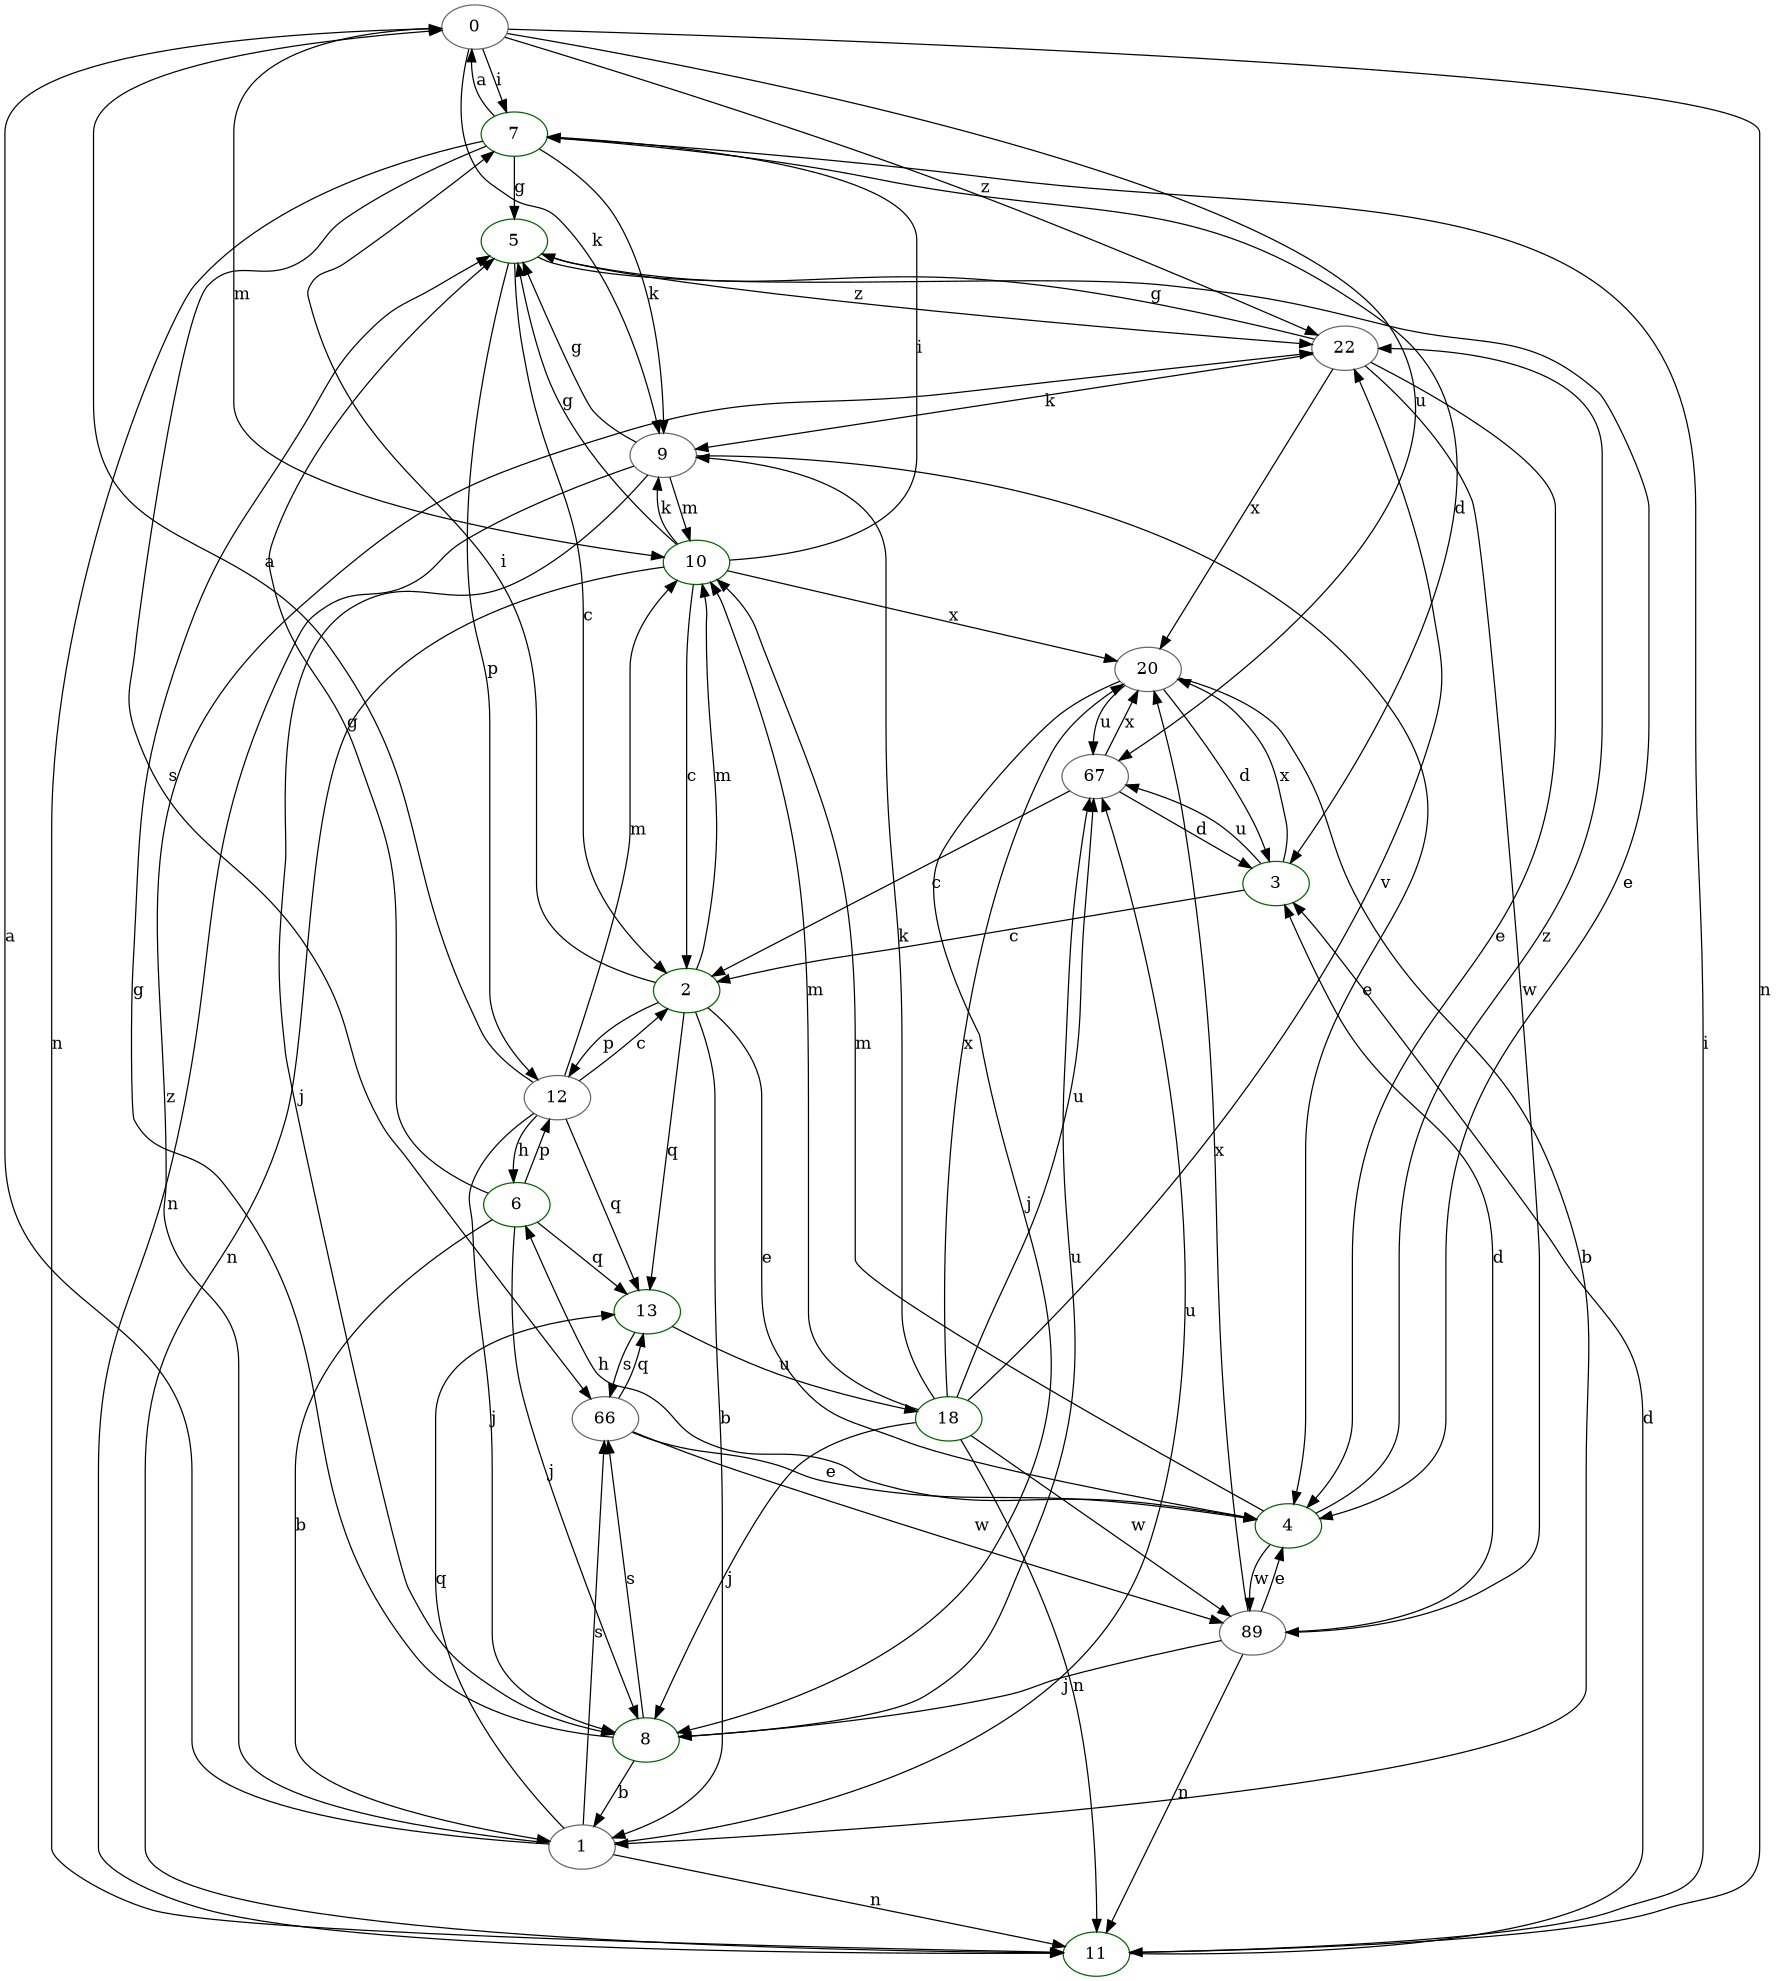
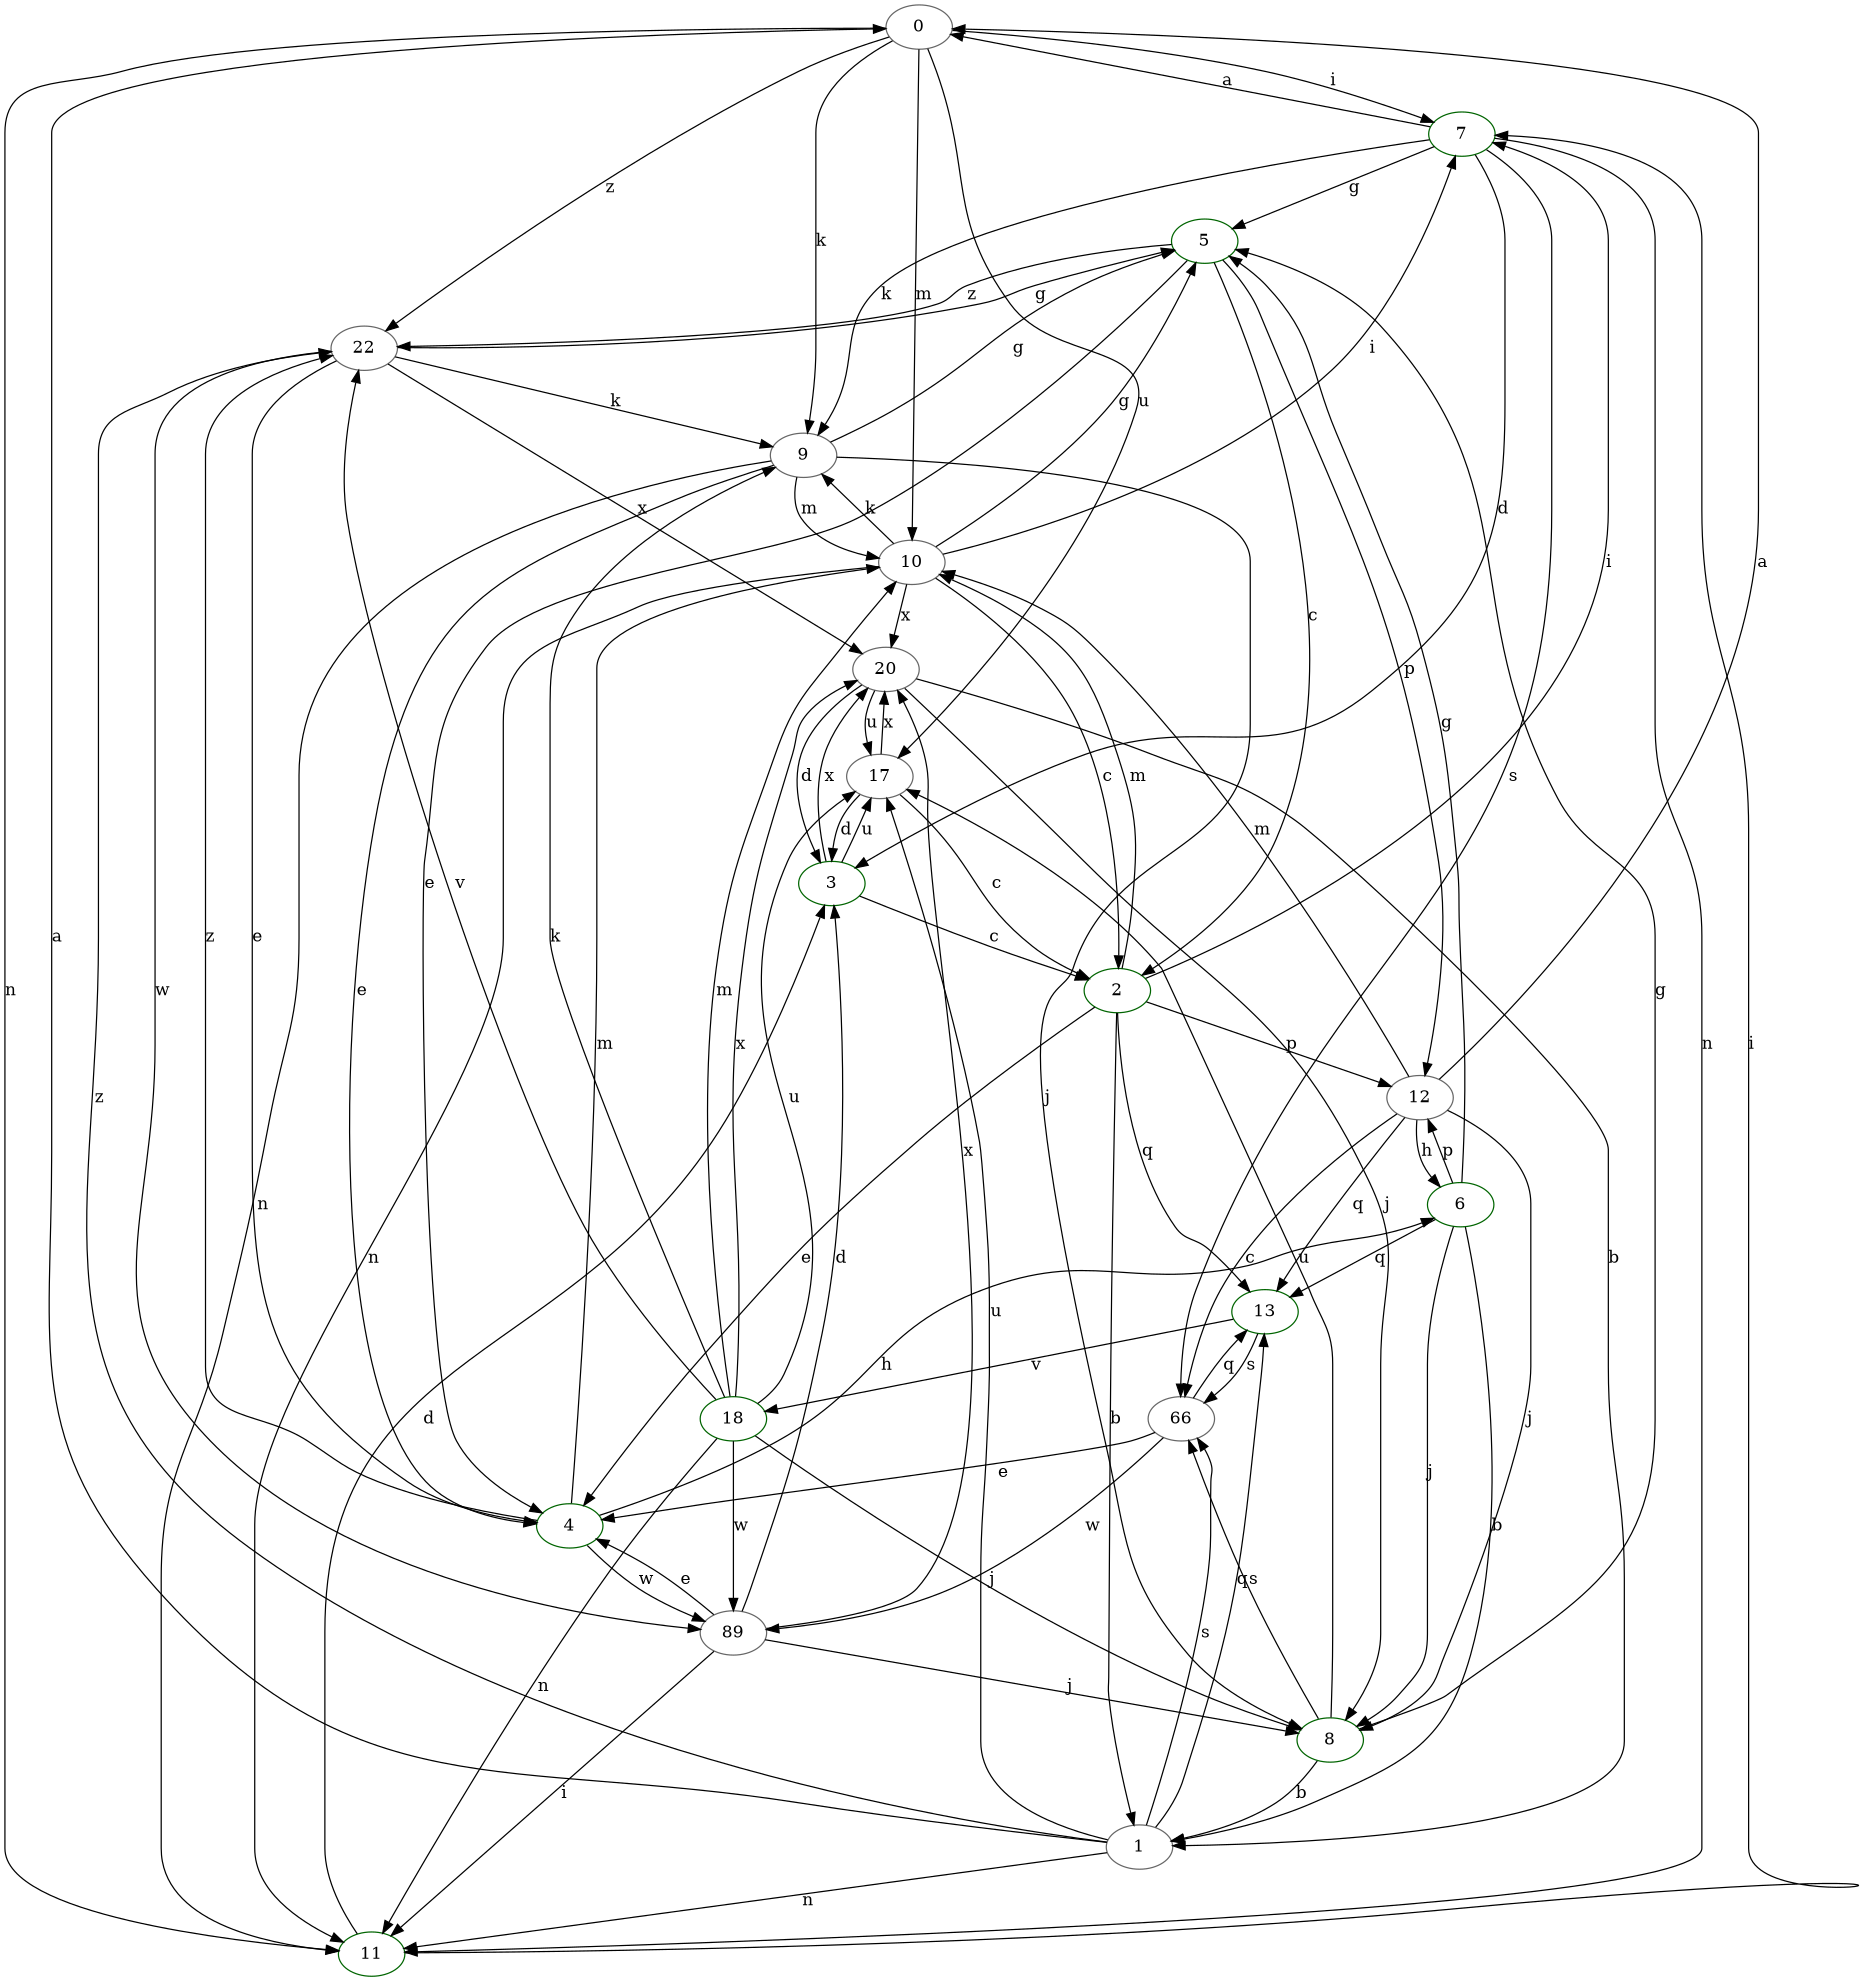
node "10": color darkgreen -> gray40
node "67": label "67" -> "17"
edge "12" -> "2": now "12" -> "66"
edge "13" -> "18": label "u" -> "v"
edge "89" -> "11": label "n" -> "i"
